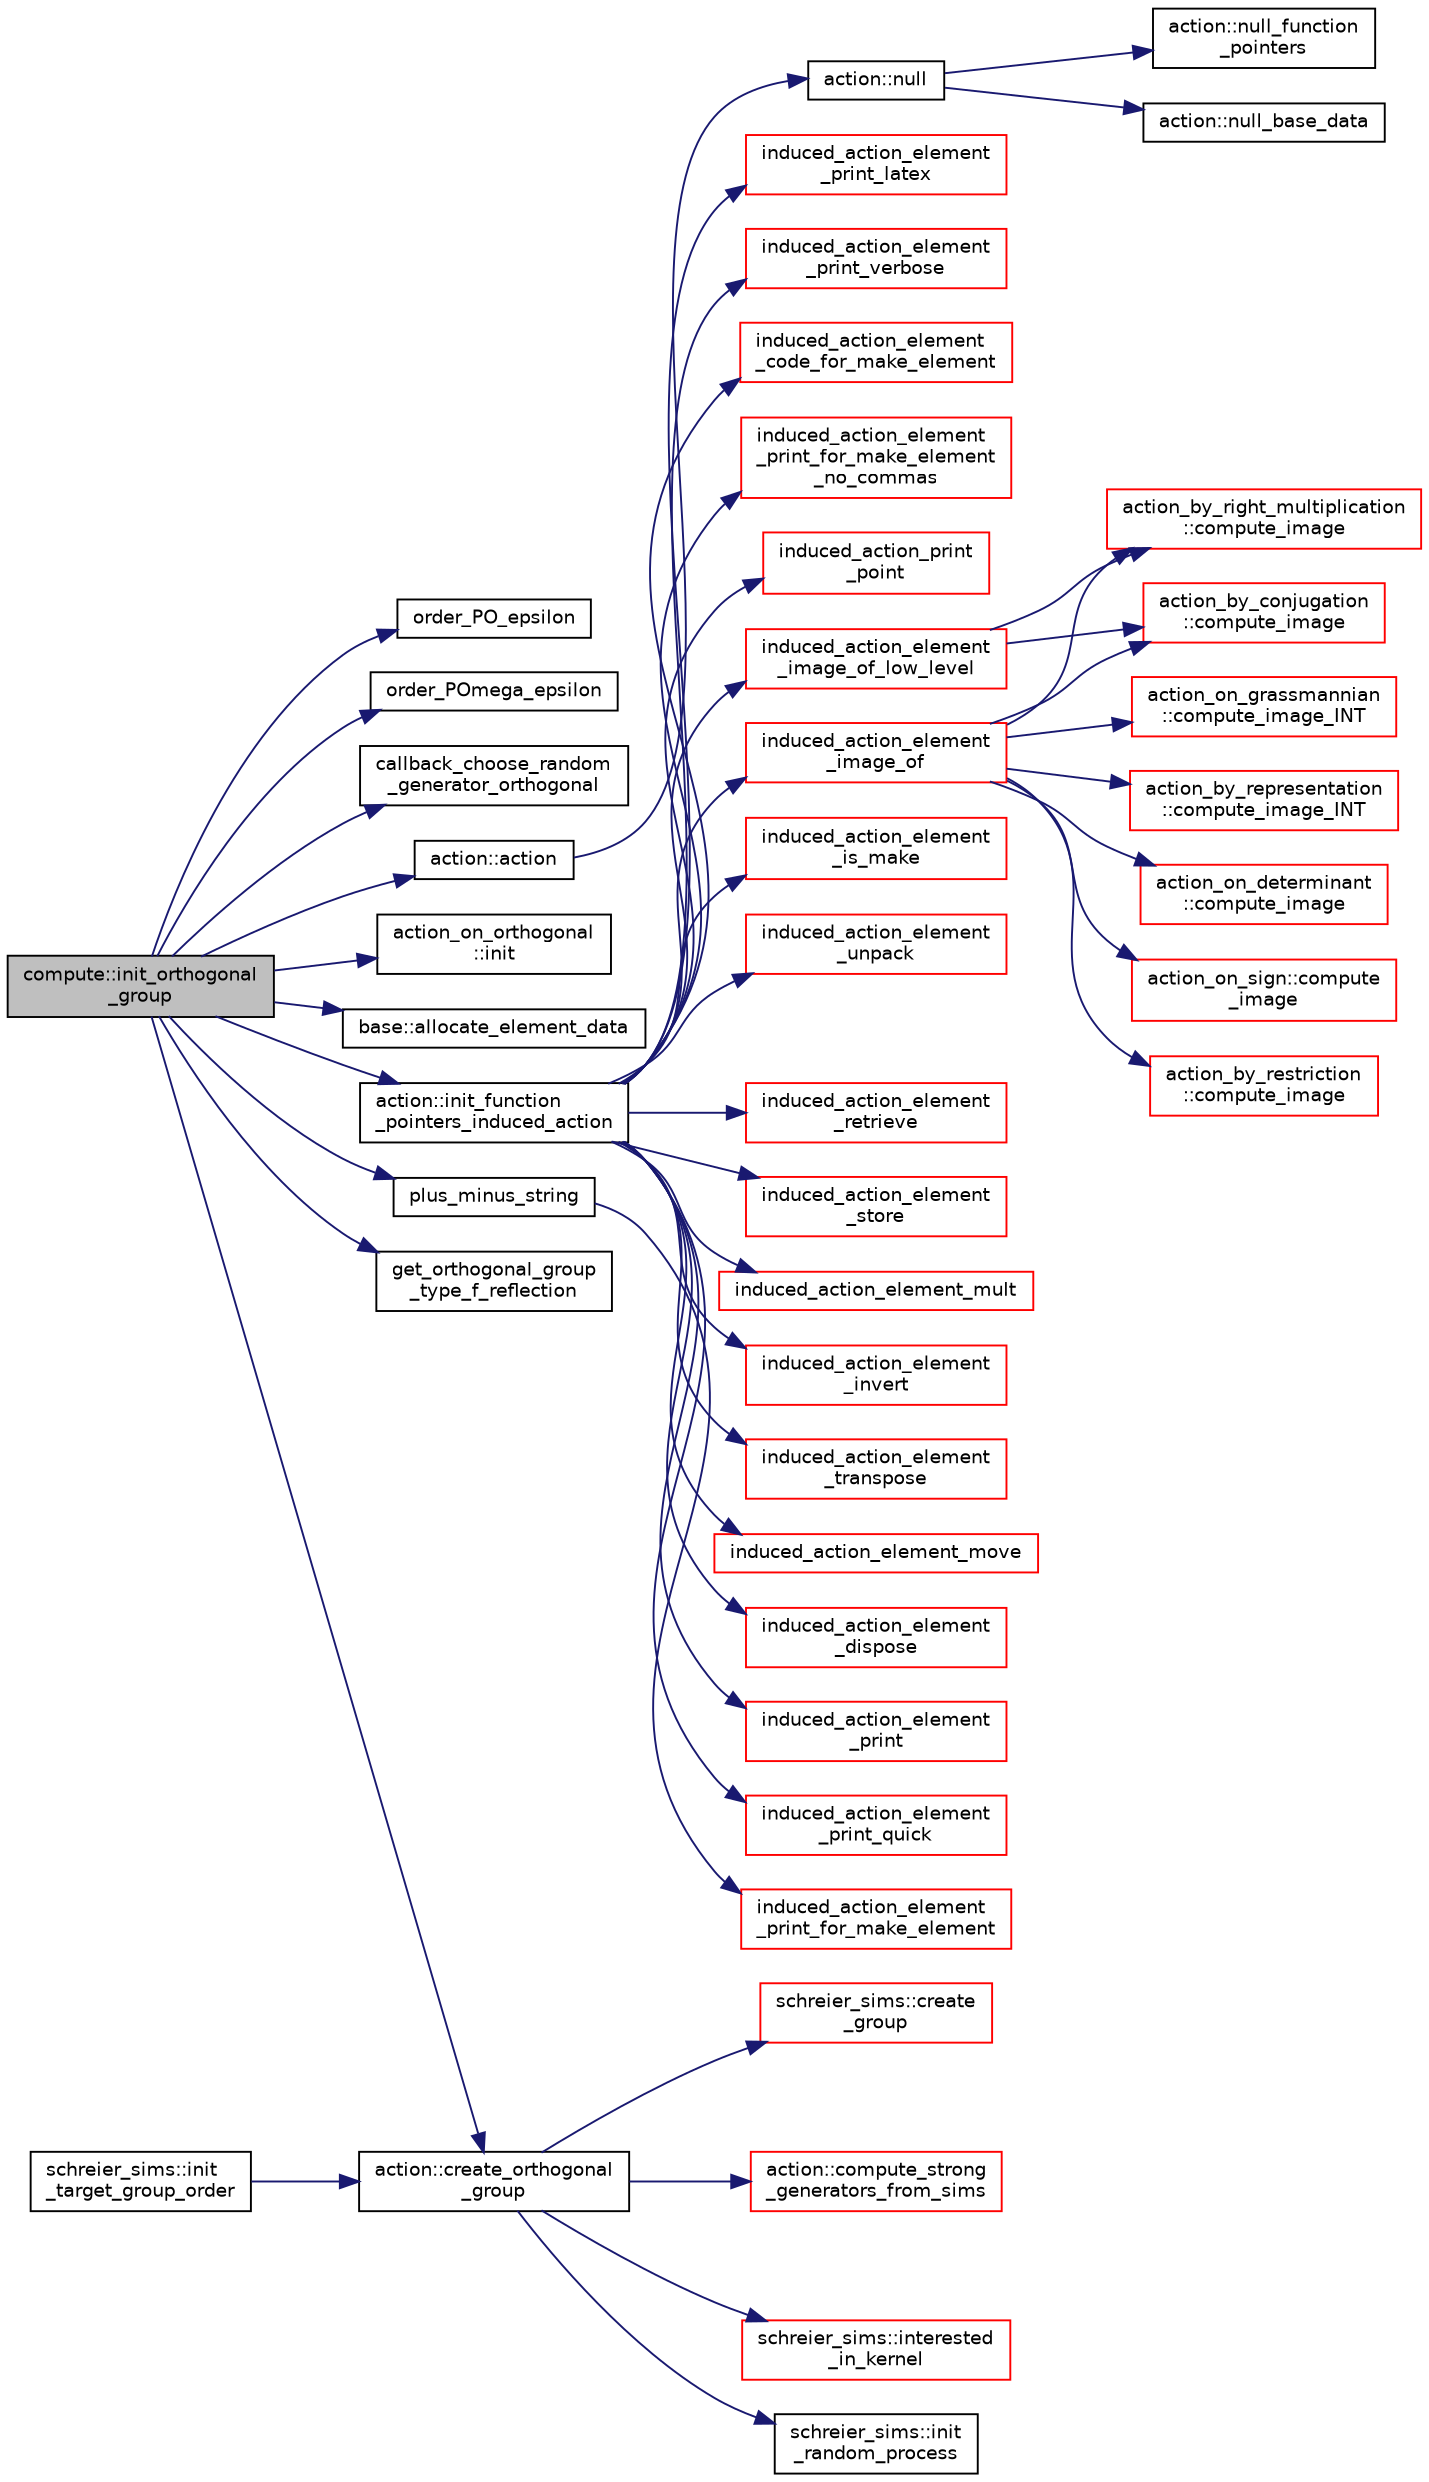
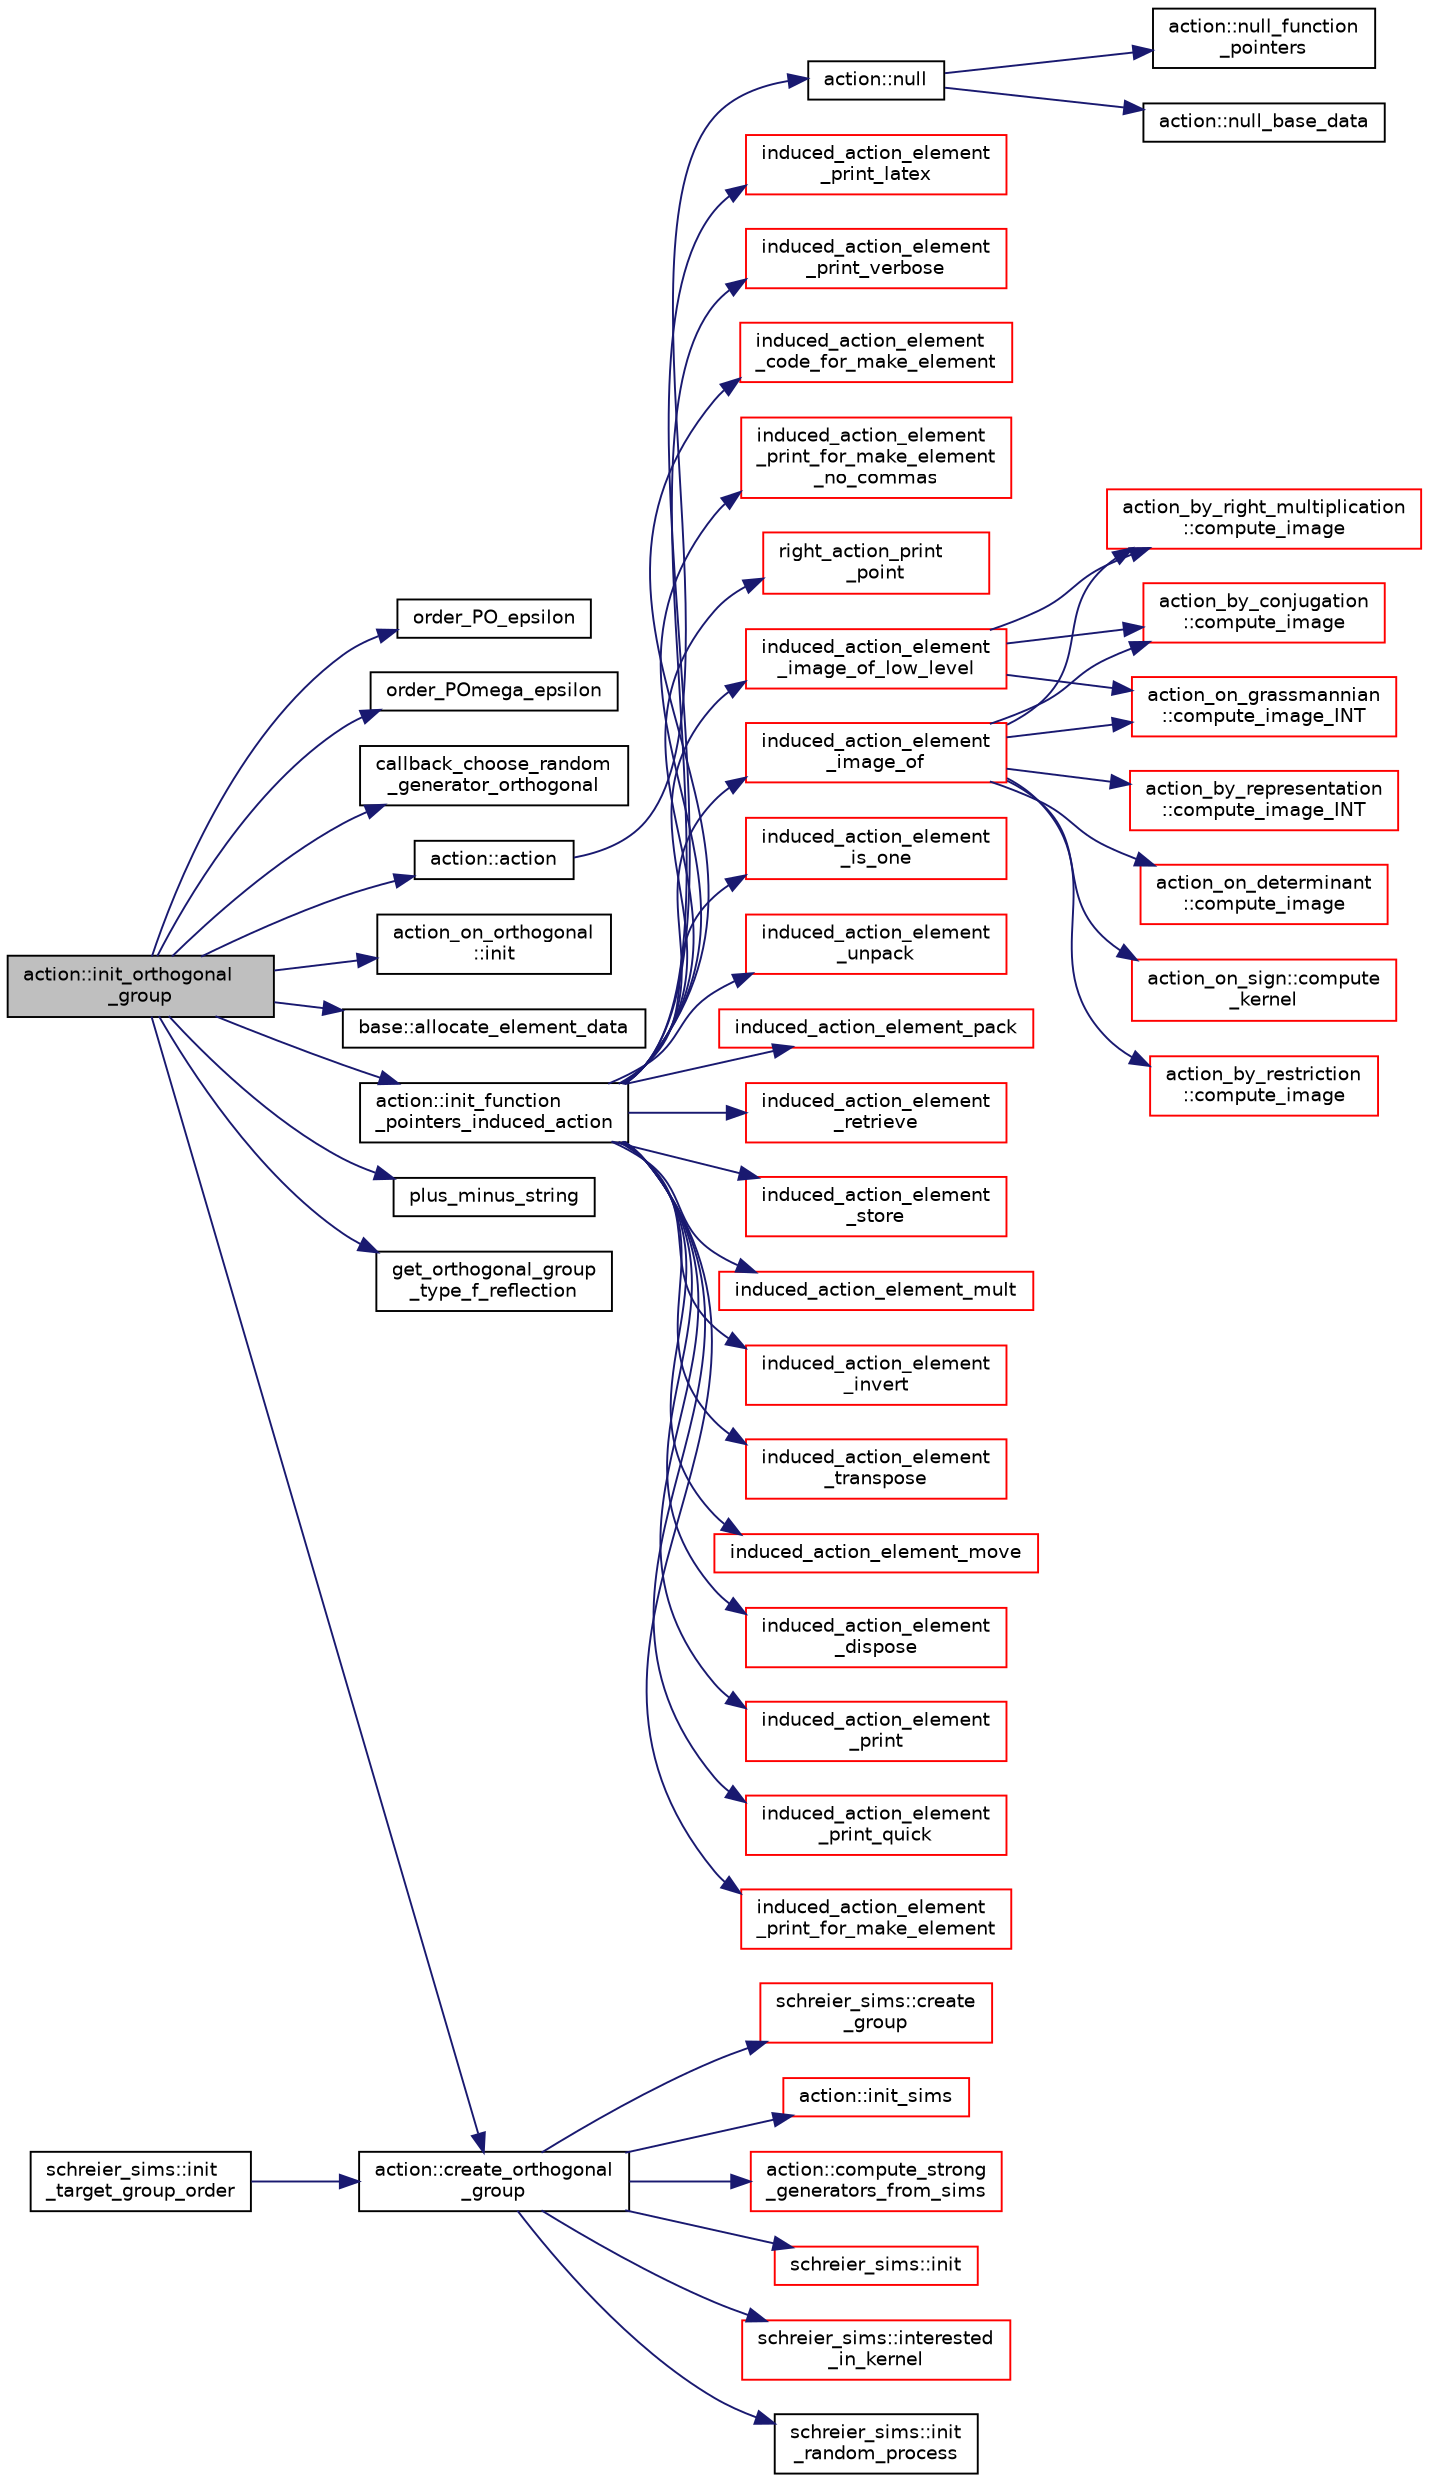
node "induced_action_print _point": label "induced_action_print _point" -> "right_action_print _point"
edge "induced_action_element _image_of_low_level" -> "action_on_grassmannian ::compute_image_INT": added
node "induced_action_element _is_make": label "induced_action_element _is_make" -> "induced_action_element _is_one"
node "compute::init_orthogonal _group": label "compute::init_orthogonal _group" -> "action::init_orthogonal _group"
node "action_on_sign::compute _image": label "action_on_sign::compute _image" -> "action_on_sign::compute _kernel"
node "induced_action_element_pack": added
edge "plus_minus_string" -> "induced_action_element _print_for_make_element": now "action::init_function _pointers_induced_action" -> "induced_action_element _print_for_make_element"
node "action::init_sims": added
node "schreier_sims::init": added
